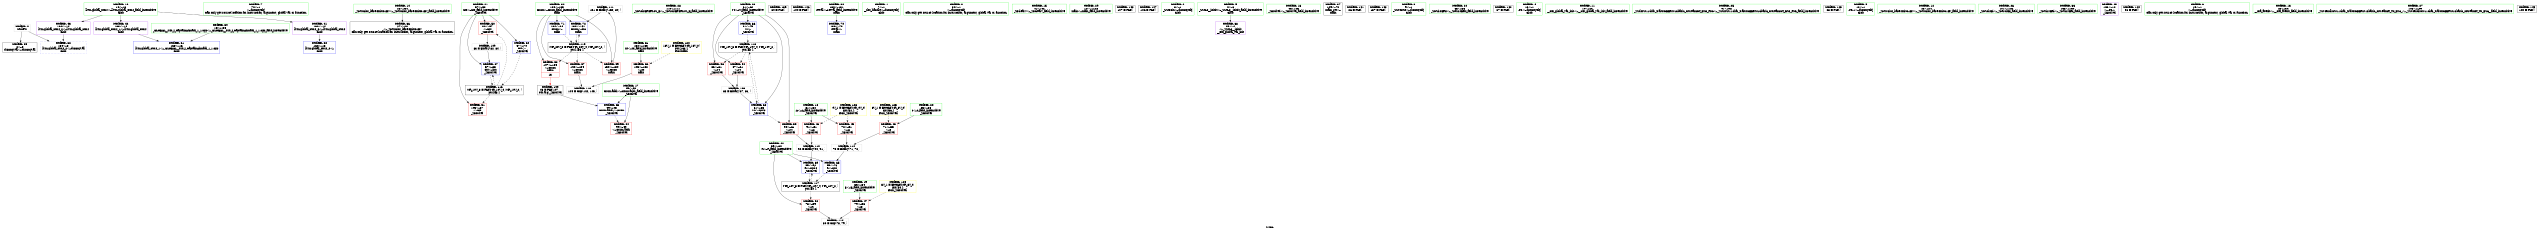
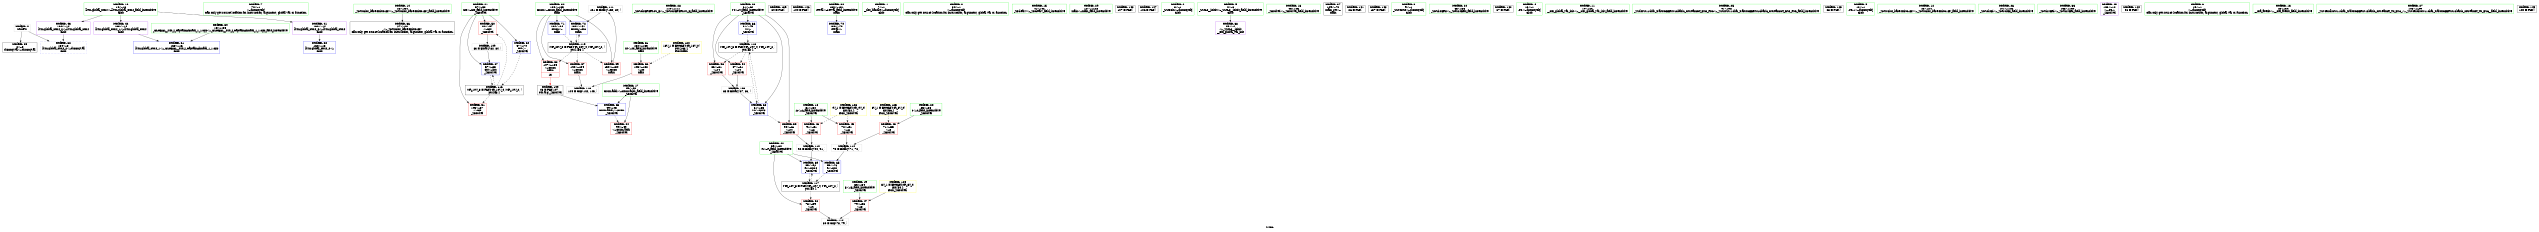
edge "NodeID: 124" -> "NodeID: 47": style dashed -> solid
